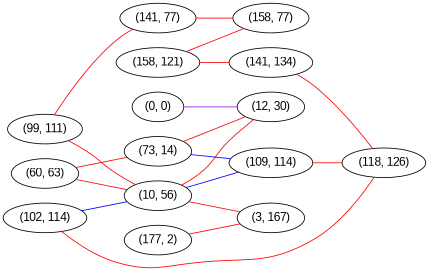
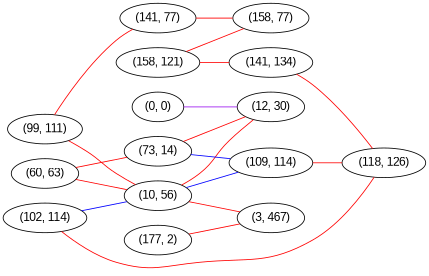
node "(3, 167)": label "(3, 167)" -> "(3, 467)"
